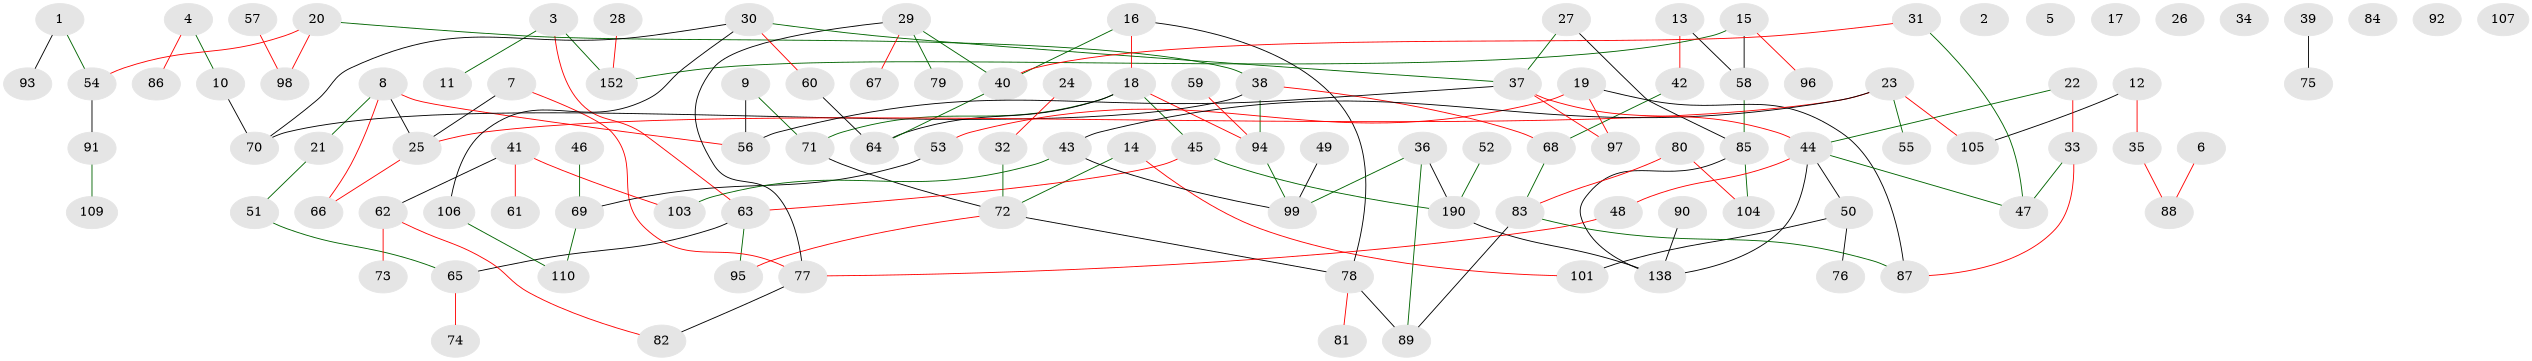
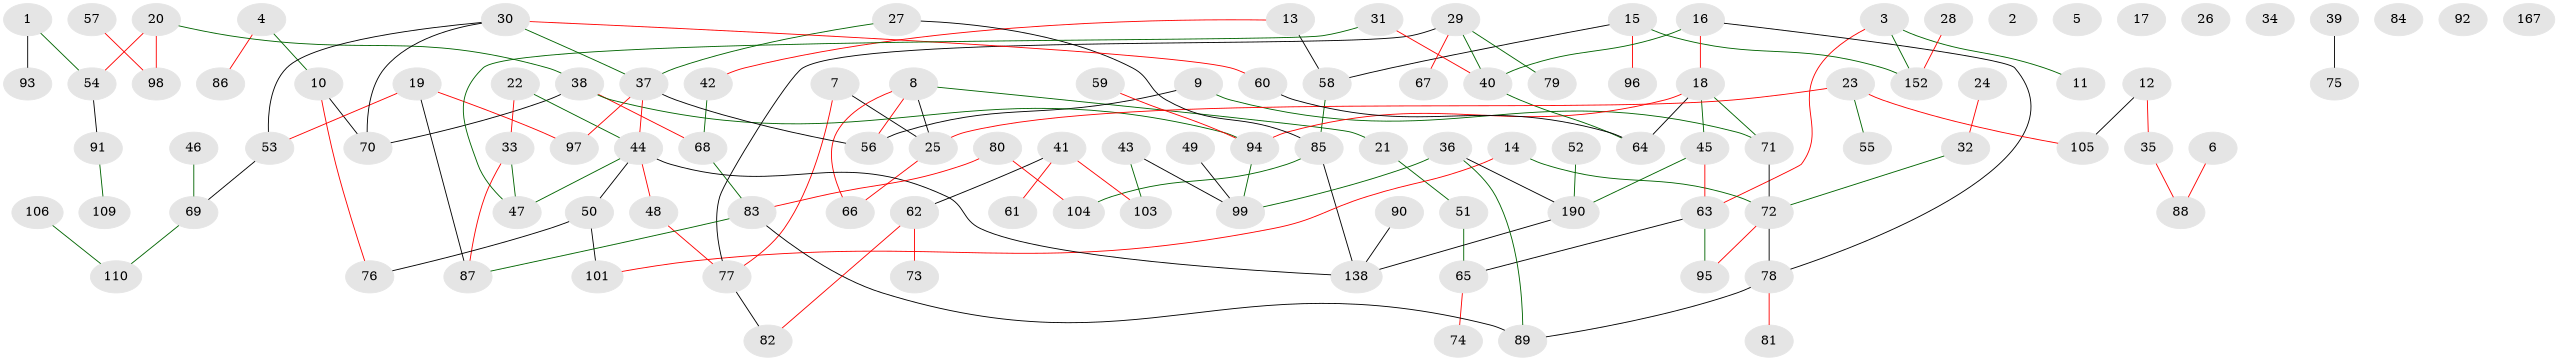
node "107": label "107" -> "167"
edge "30" -- "106": now "30" -- "53"
edge "23" -- "43": removed
edge "10" -- "76": added
